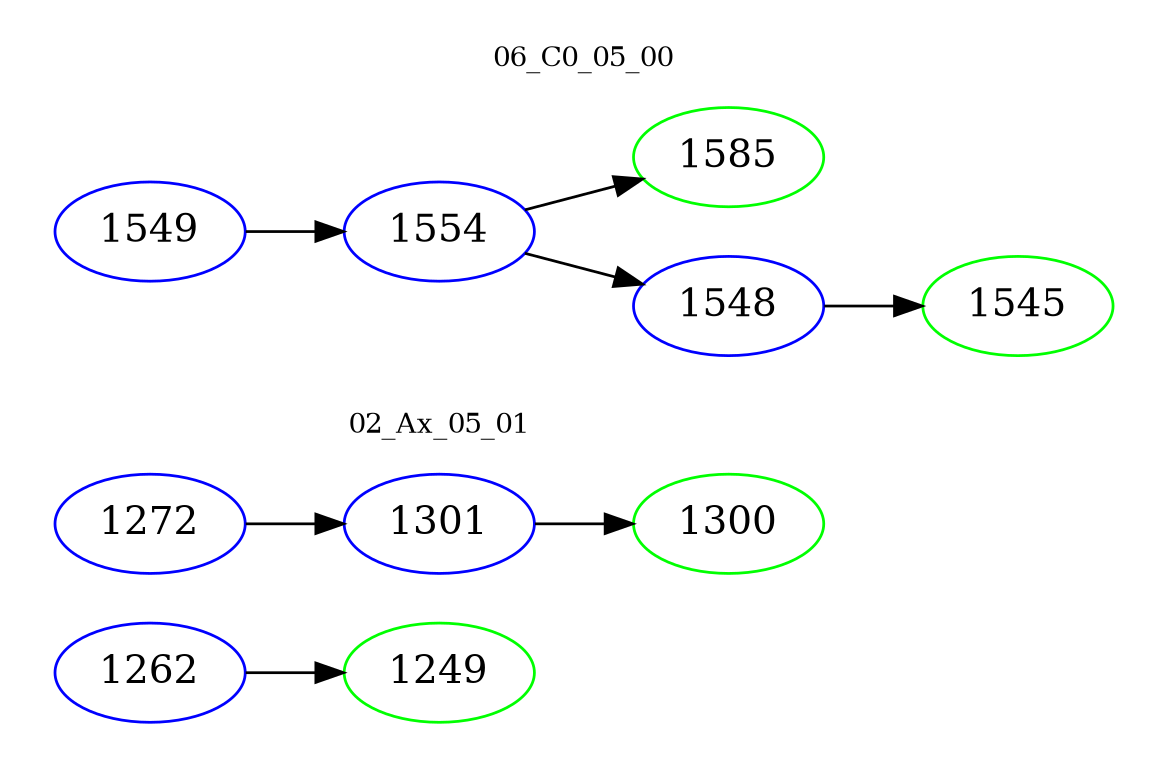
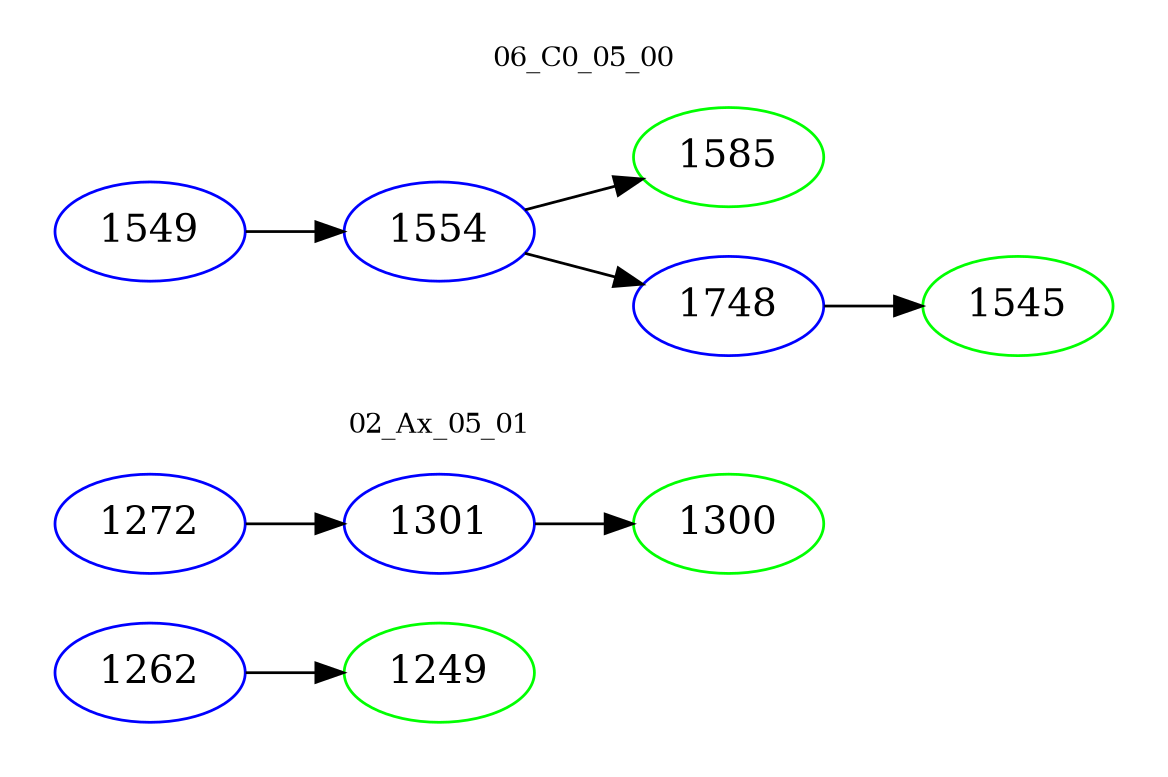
node "1548": label "1548" -> "1748"
